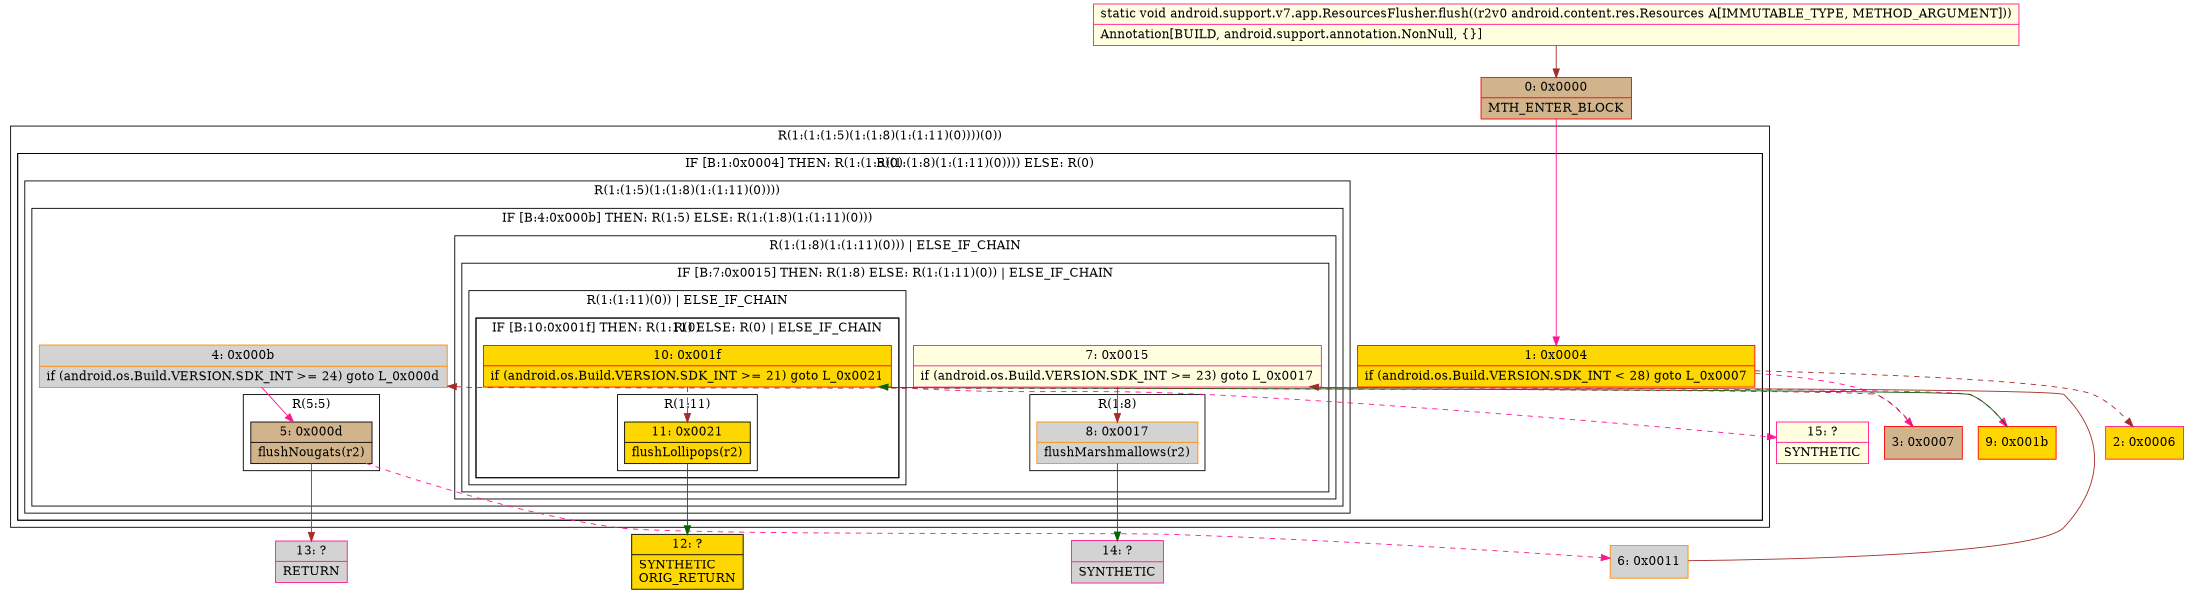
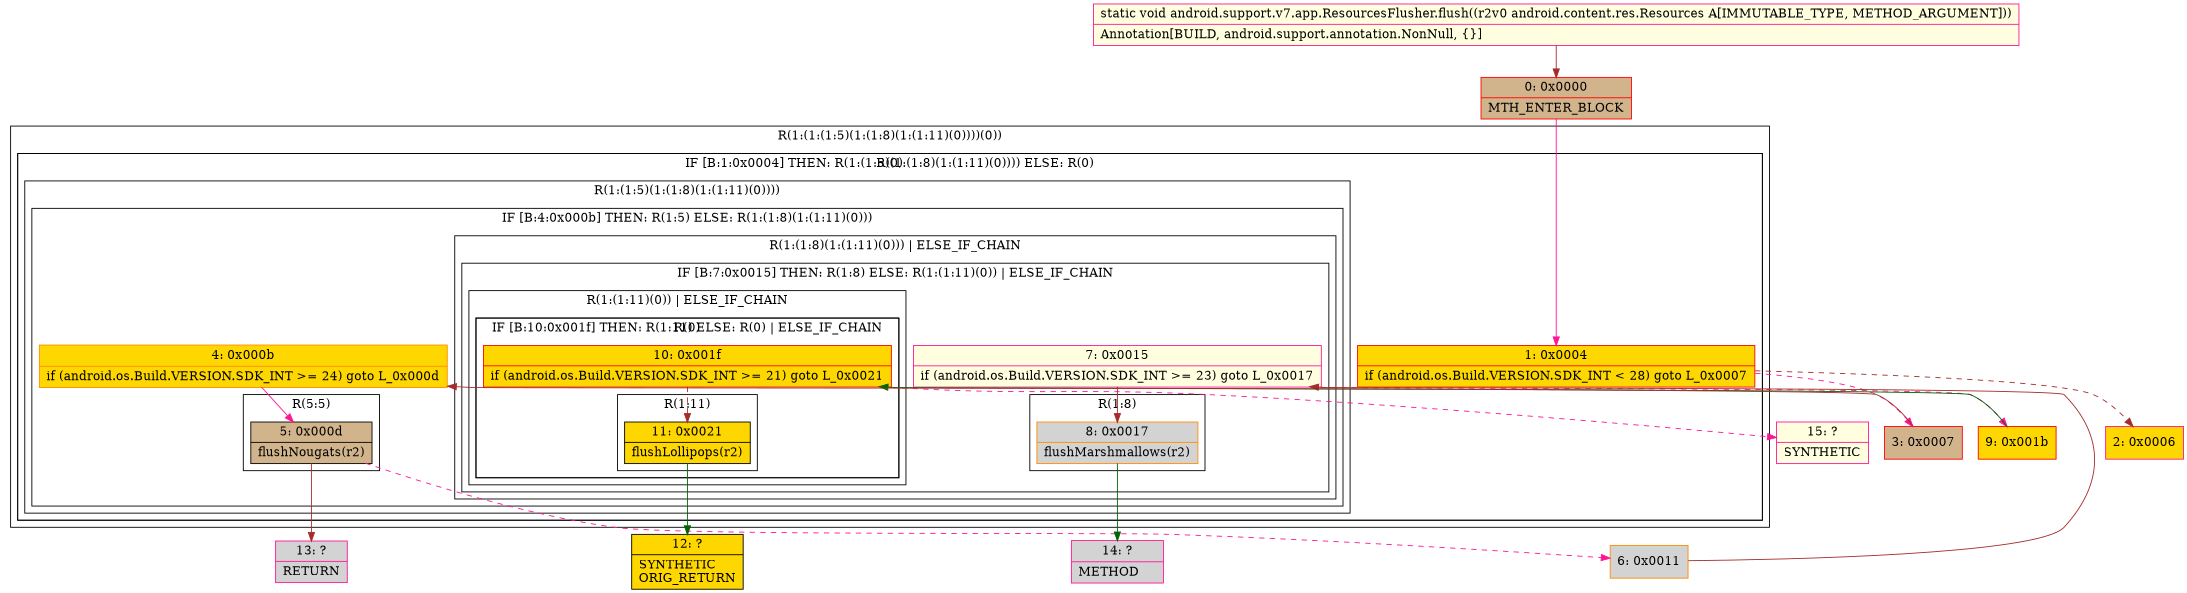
node "4: 0x000b": fillcolor lightgrey -> gold
edge "3: 0x0007" -> "4: 0x000b": style dashed -> solid
node "14: ?": text "SYNTHETIC" -> "METHOD"
